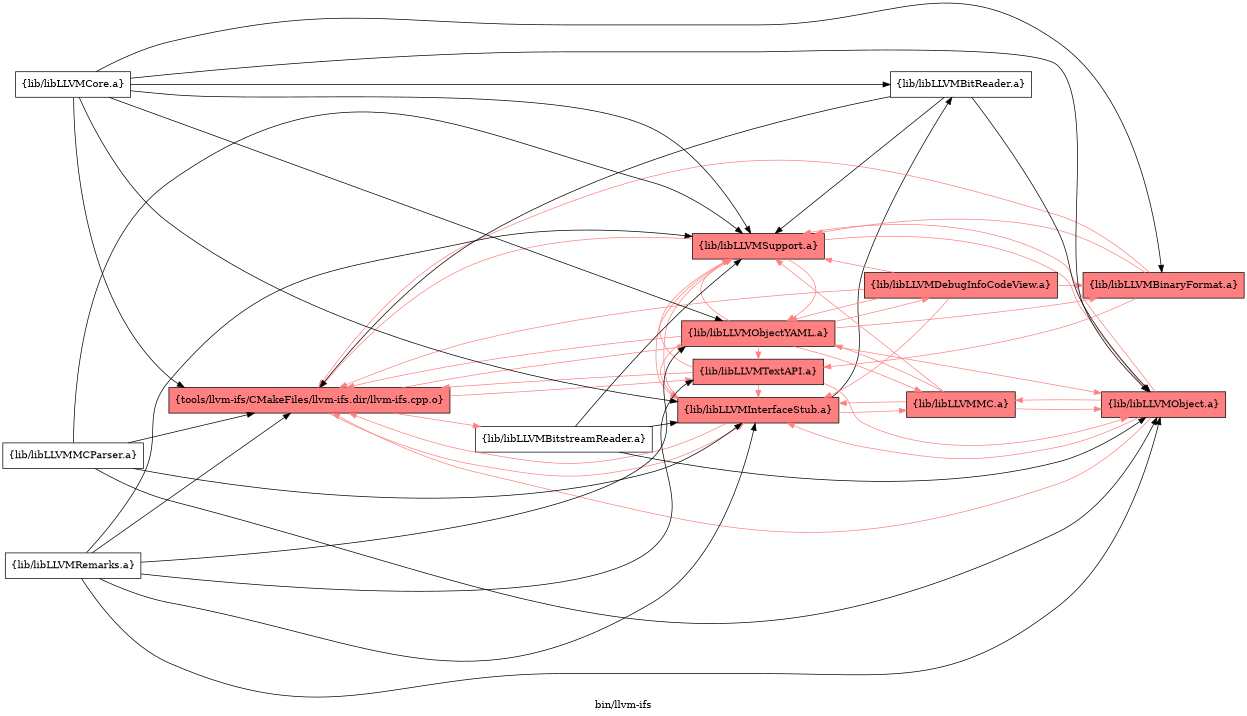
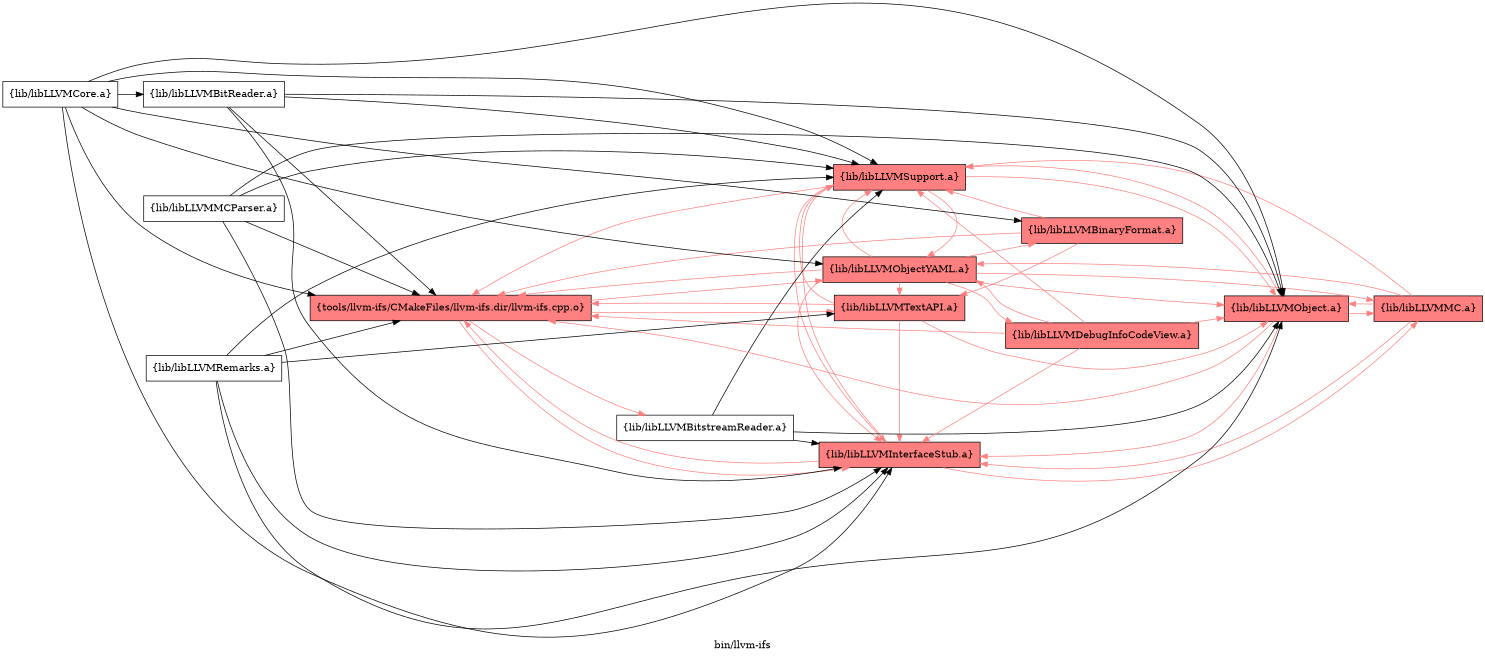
edge "{lib/libLLVMInterfaceStub.a}" -> "{lib/libLLVMBitReader.a}": reversed
edge "{lib/libLLVMDebugInfoCodeView.a}" -> "{lib/libLLVMBinaryFormat.a}": now "{lib/libLLVMDebugInfoCodeView.a}" -> "{lib/libLLVMObject.a}"
edge "{lib/libLLVMRemarks.a}" -> "{lib/libLLVMObjectYAML.a}": removed
